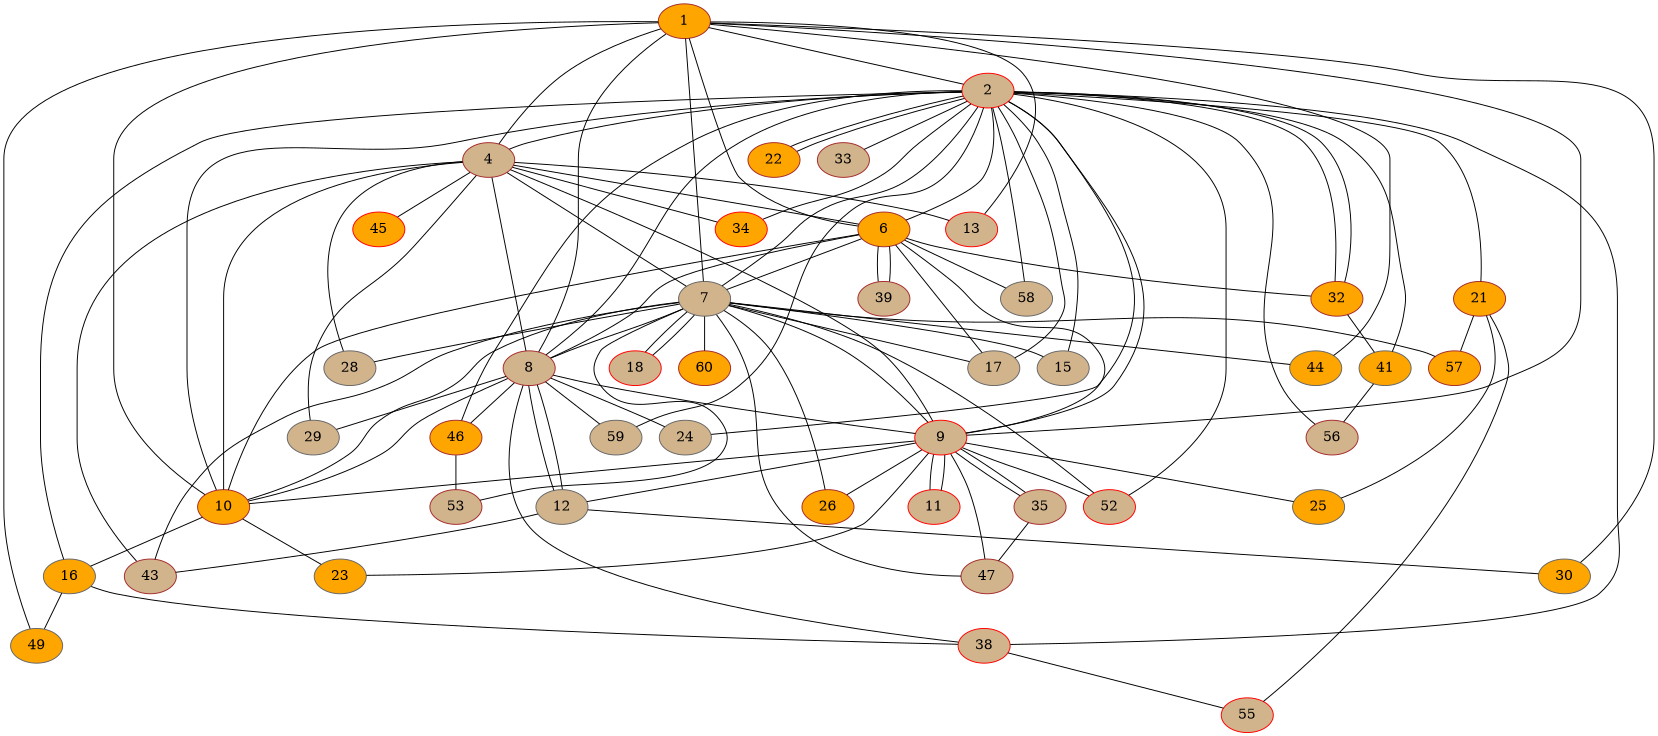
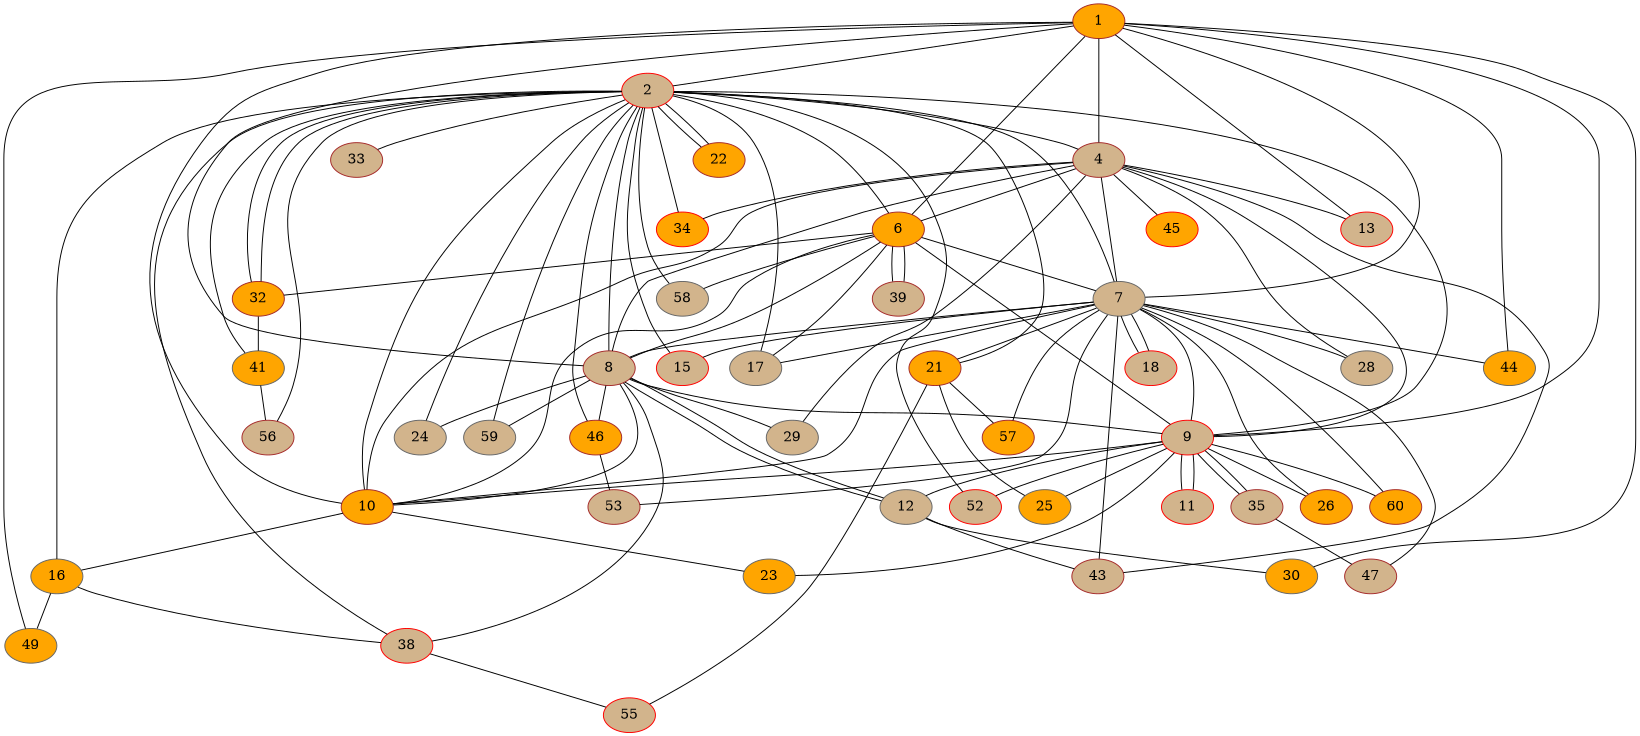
node "15": color gray40 -> red
edge "7" -- "52": now "7" -- "21"
edge "9" -- "47": now "9" -- "60"
